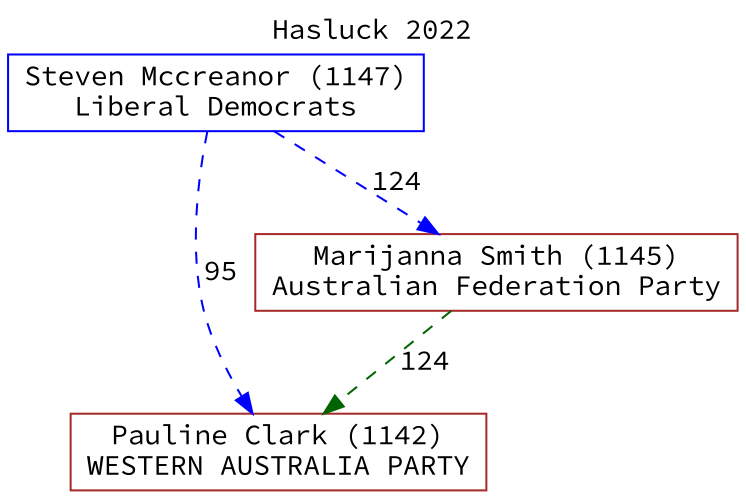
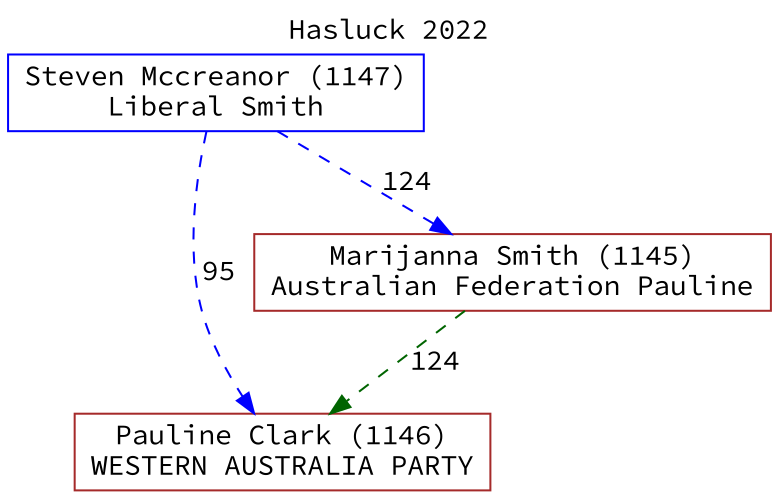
node "Steven Mccreanor (1147) Liberal Democrats": label "Steven Mccreanor (1147) Liberal Democrats" -> "Steven Mccreanor (1147) Liberal Smith"
node "Marijanna Smith (1145) Australian Federation Party": label "Marijanna Smith (1145) Australian Federation Party" -> "Marijanna Smith (1145) Australian Federation Pauline"
node "Pauline Clark (1142) WESTERN AUSTRALIA PARTY": label "Pauline Clark (1142) WESTERN AUSTRALIA PARTY" -> "Pauline Clark (1146) WESTERN AUSTRALIA PARTY"
